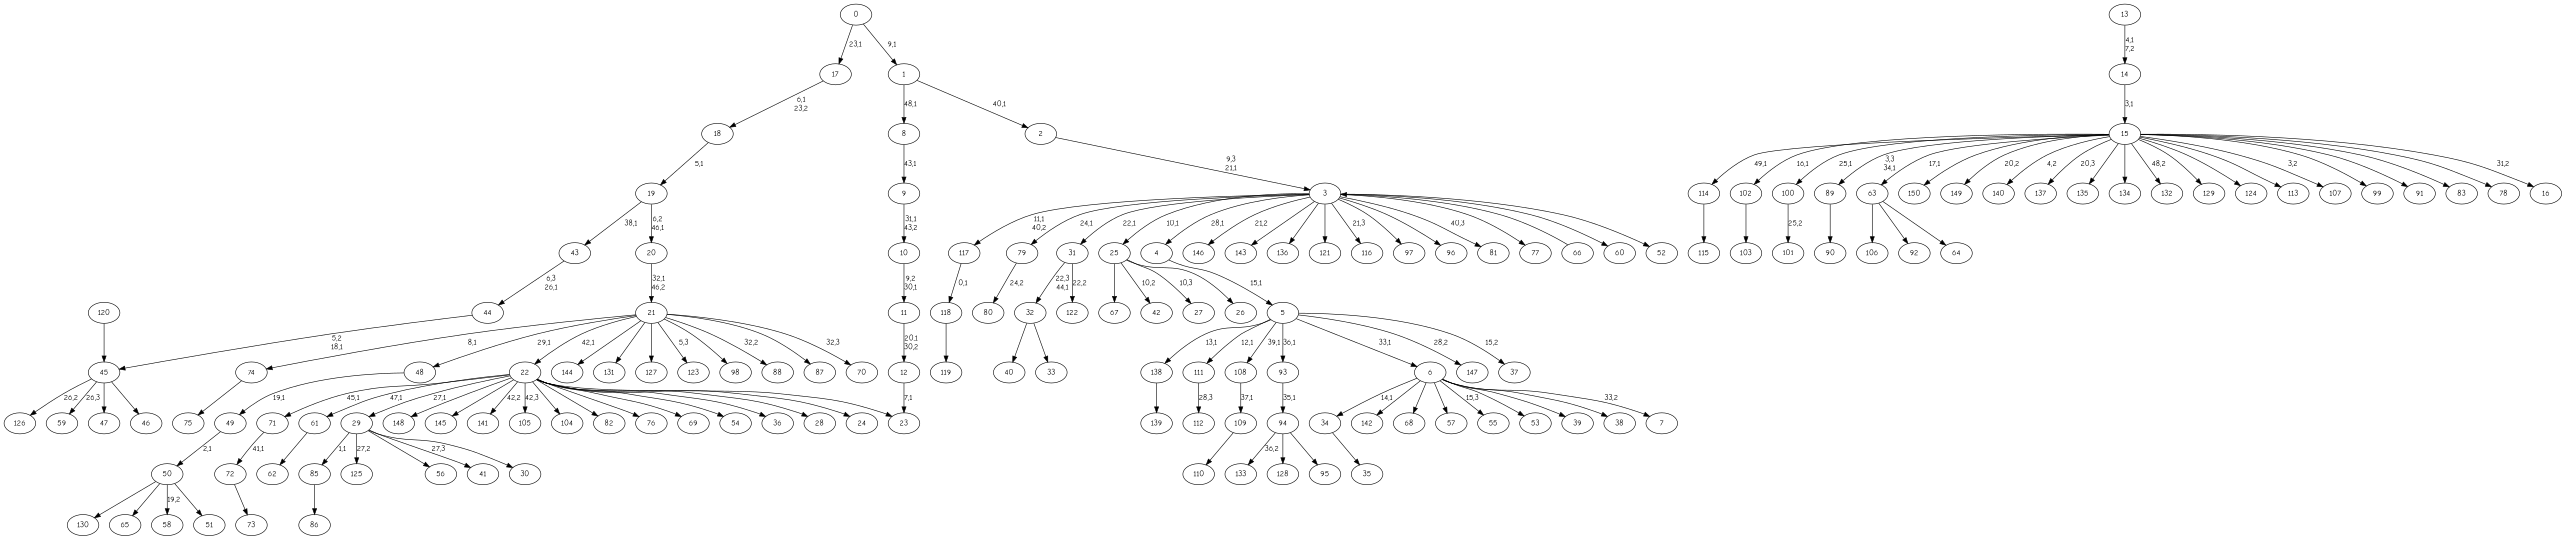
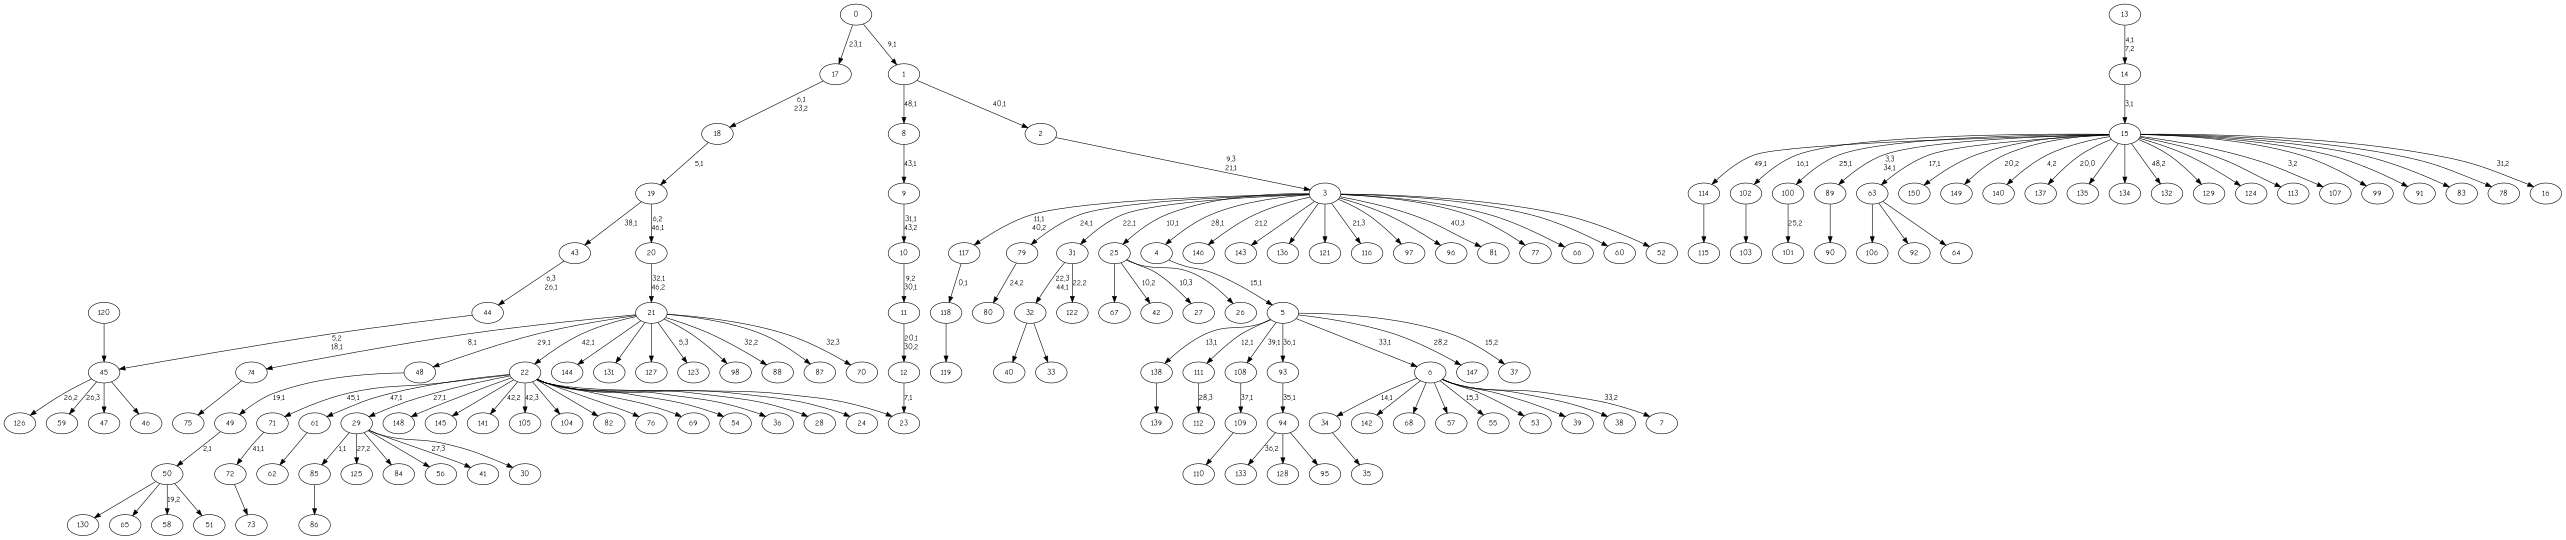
edge "15" -> "137": label "20,3" -> "20,0"
edge "66" -> "3": reversed
node "84": added
